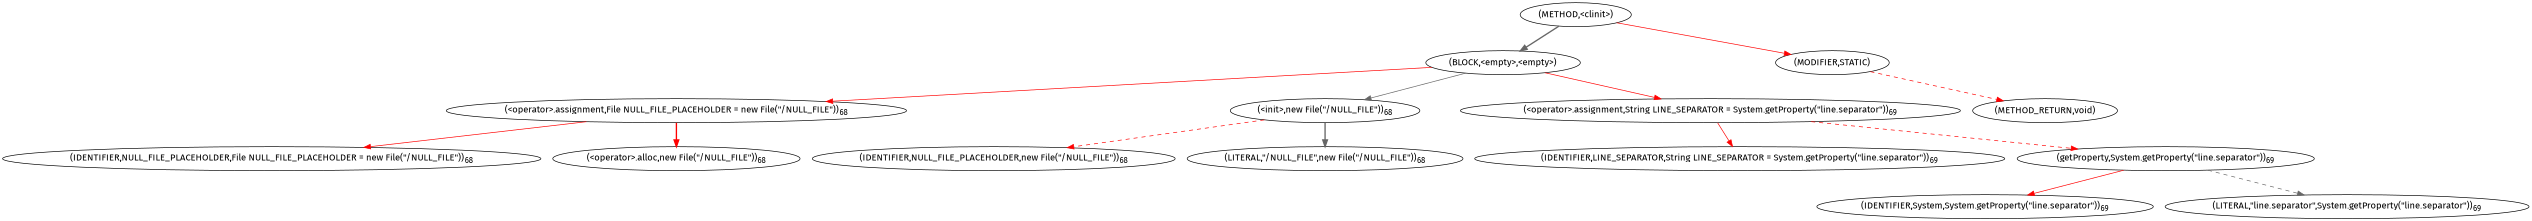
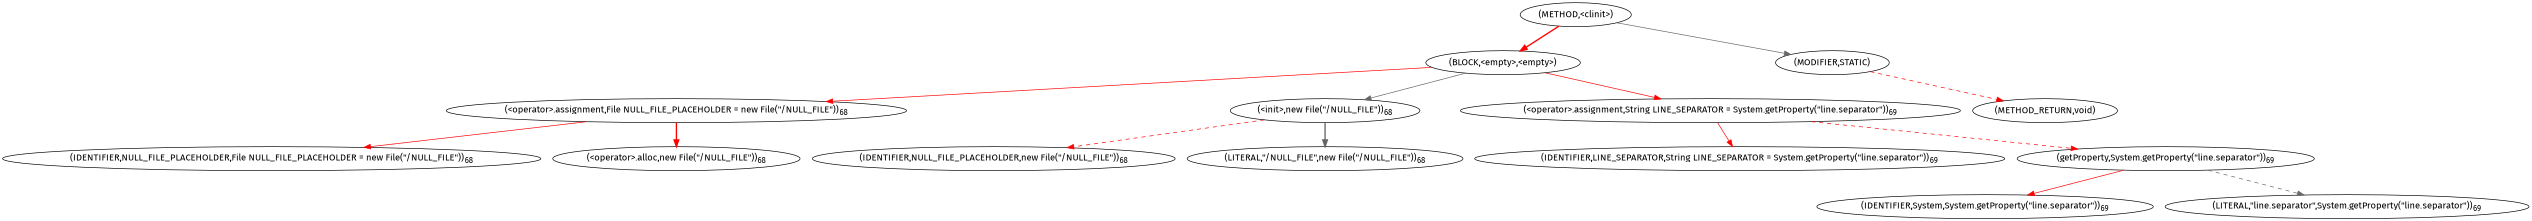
edge "(METHOD,<clinit>)" -> "(BLOCK,<empty>,<empty>)": color gray40 -> red
edge "(METHOD,<clinit>)" -> "(MODIFIER,STATIC)": color red -> gray40
